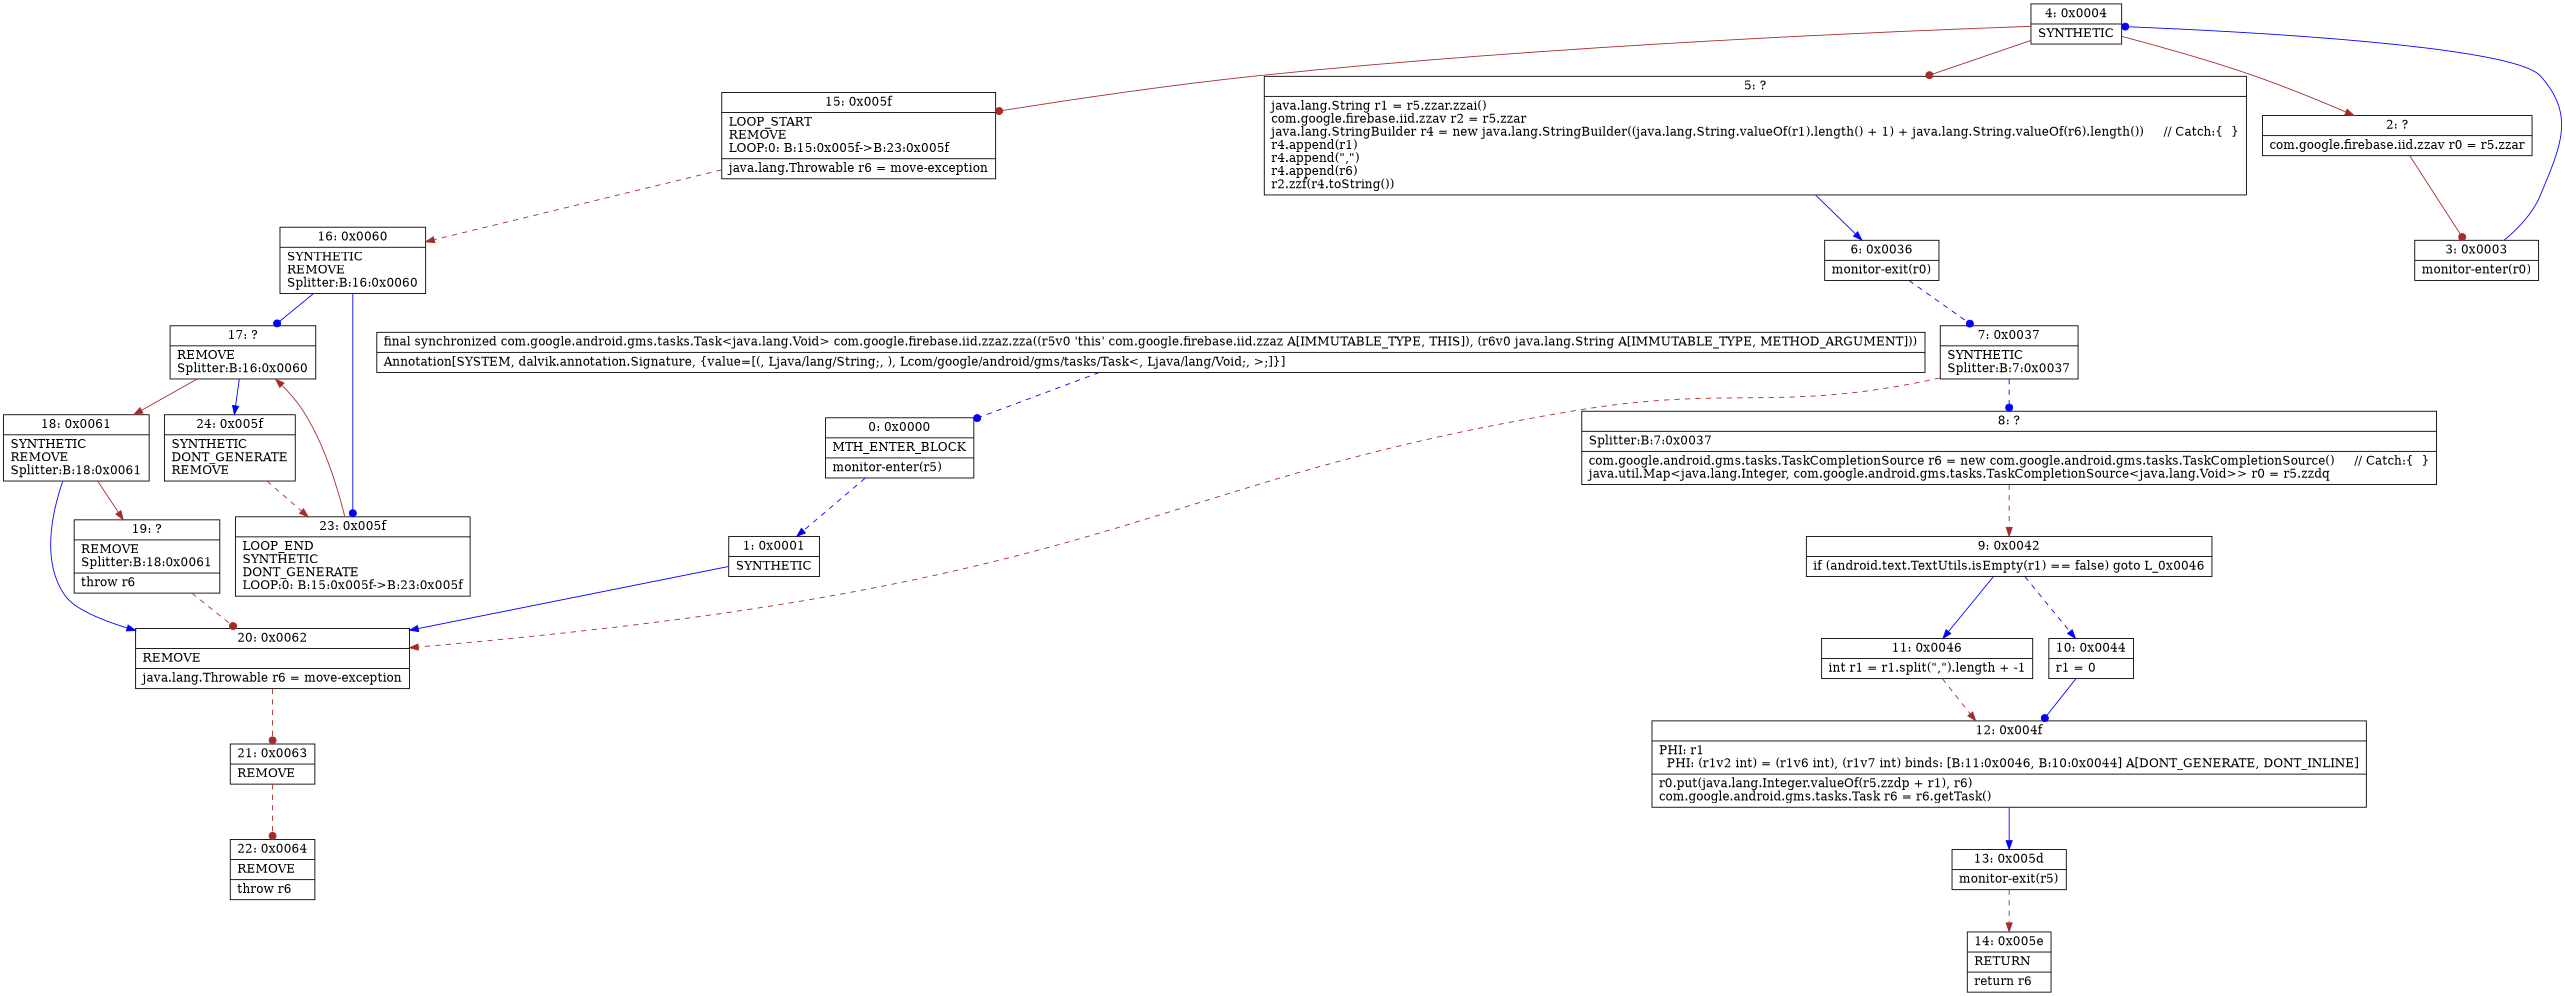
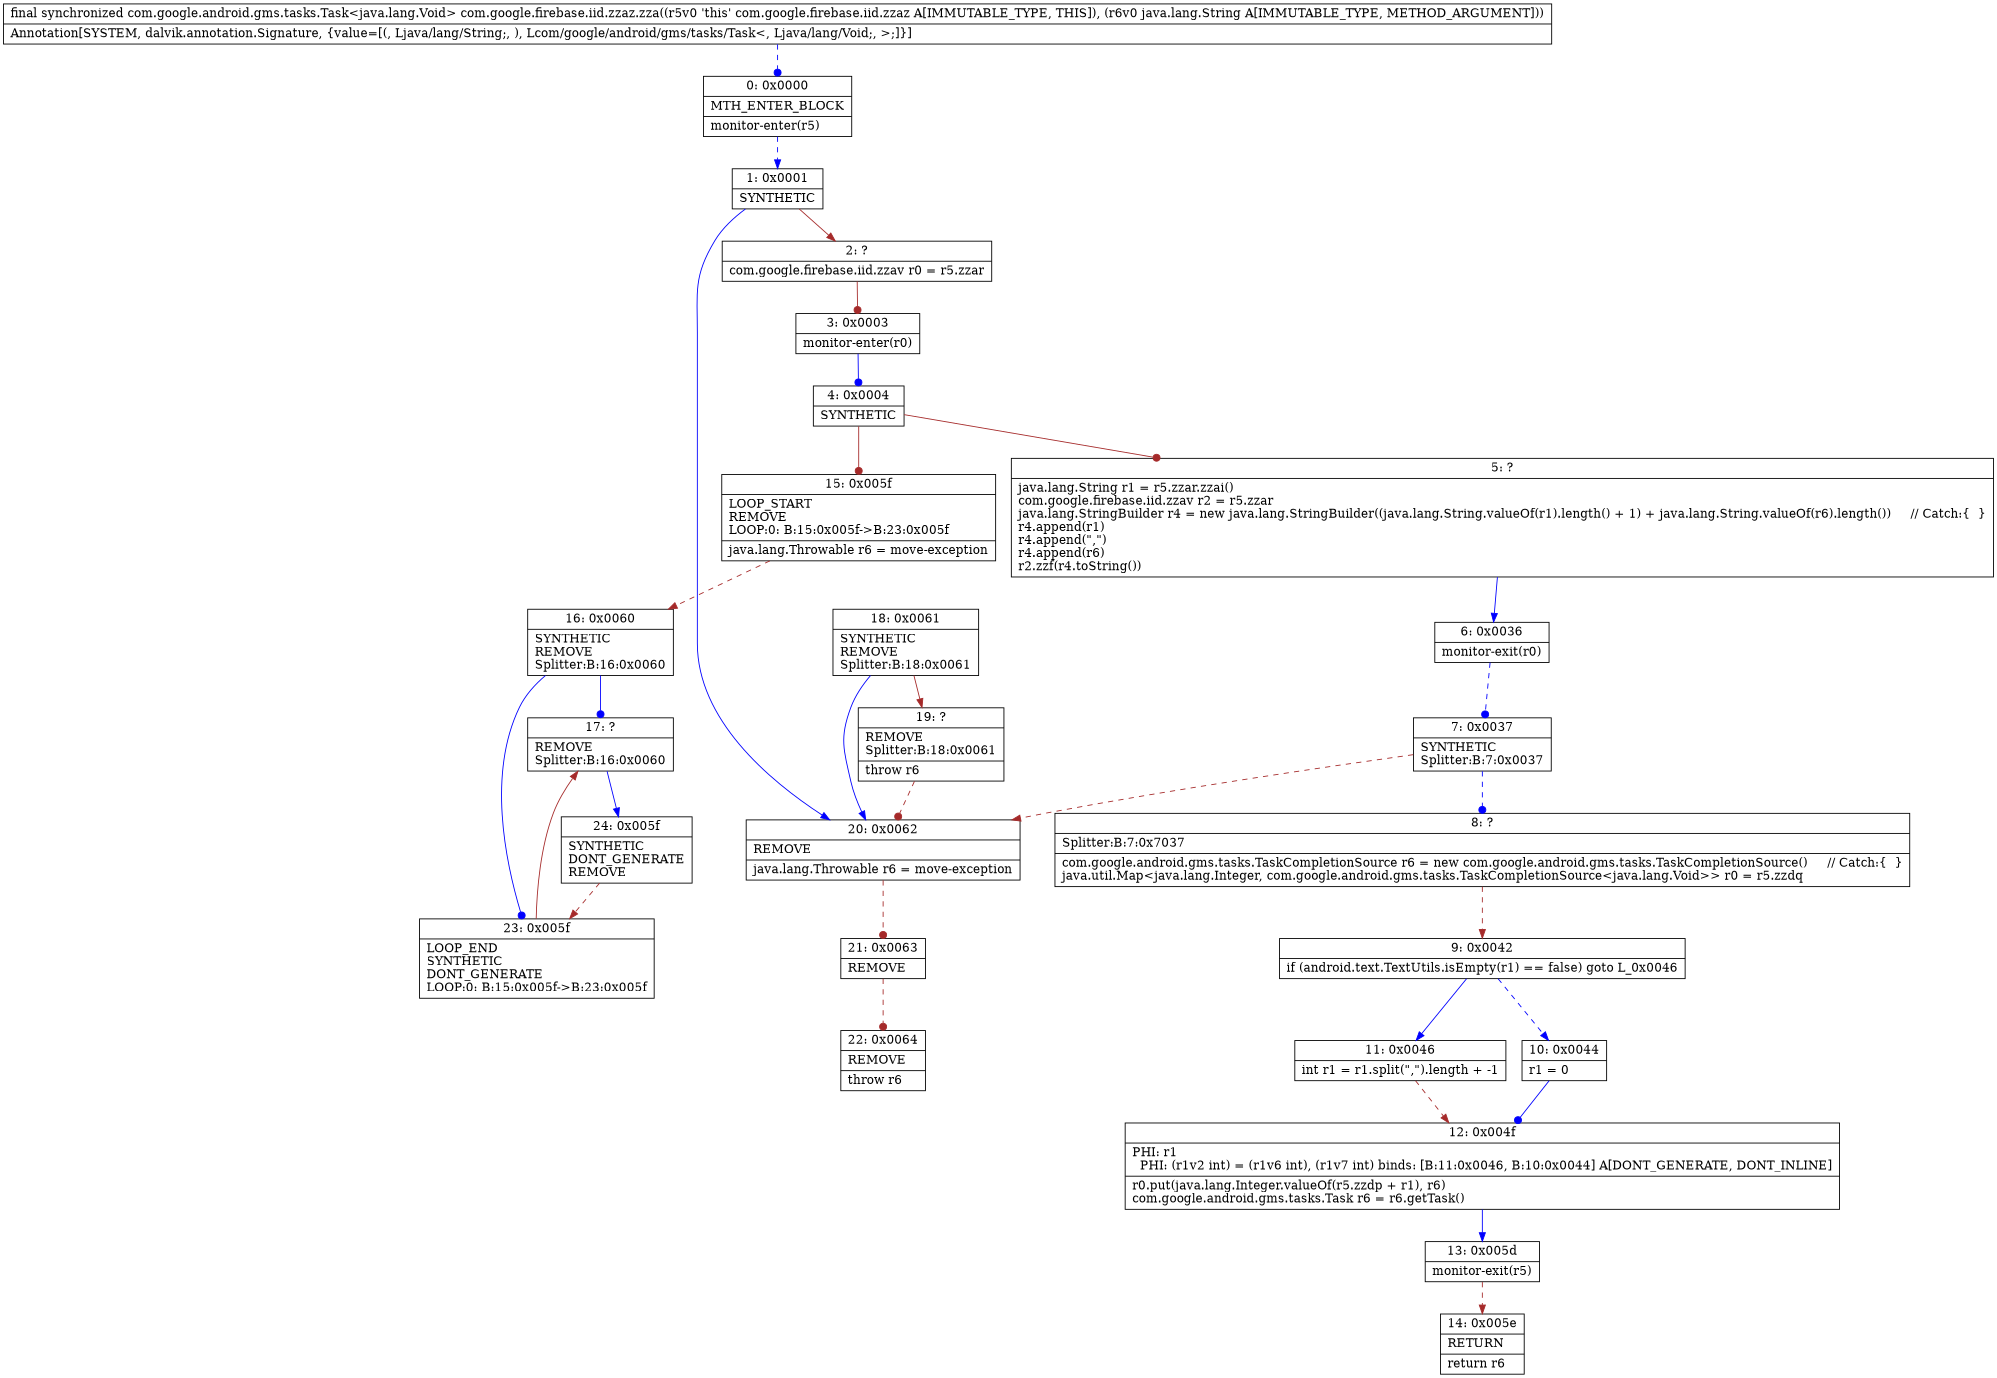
edge "4: 0x0004" -> "2: ?": now "1: 0x0001" -> "2: ?"
edge "17: ?" -> "18: 0x0061": removed
node "8: ?": text "Splitter:B:7:0x0037" -> "Splitter:B:7:0x7037"
